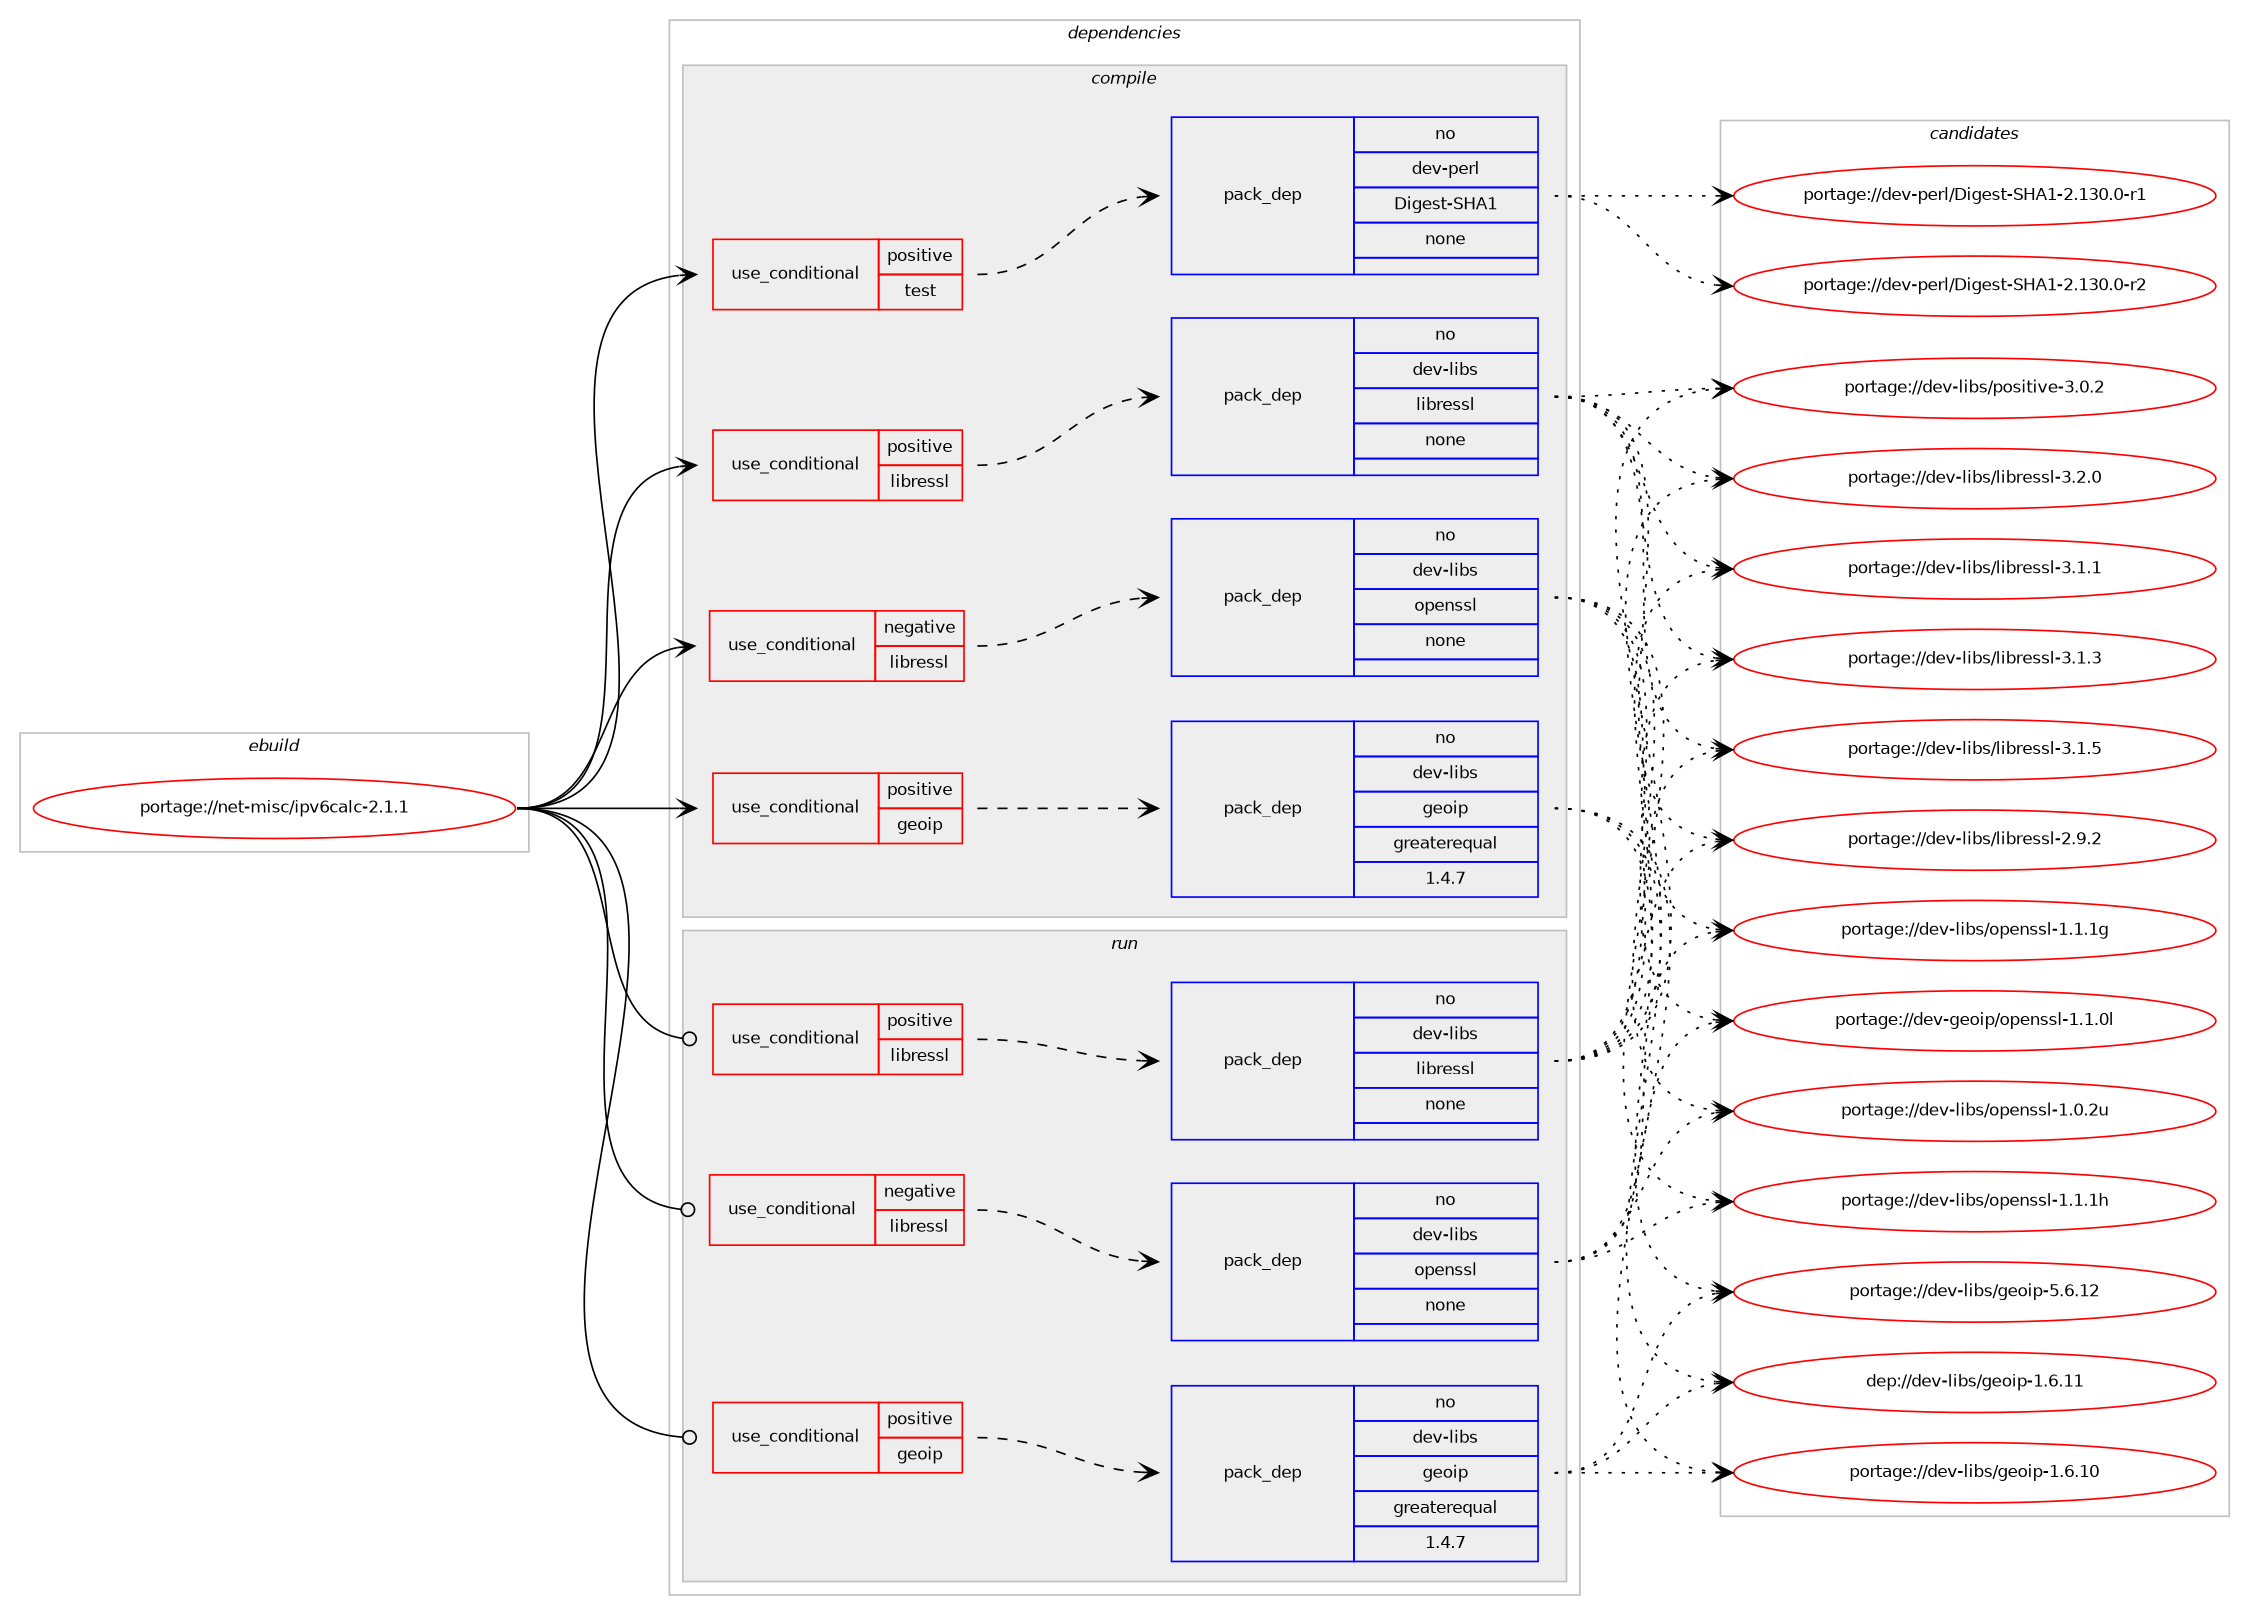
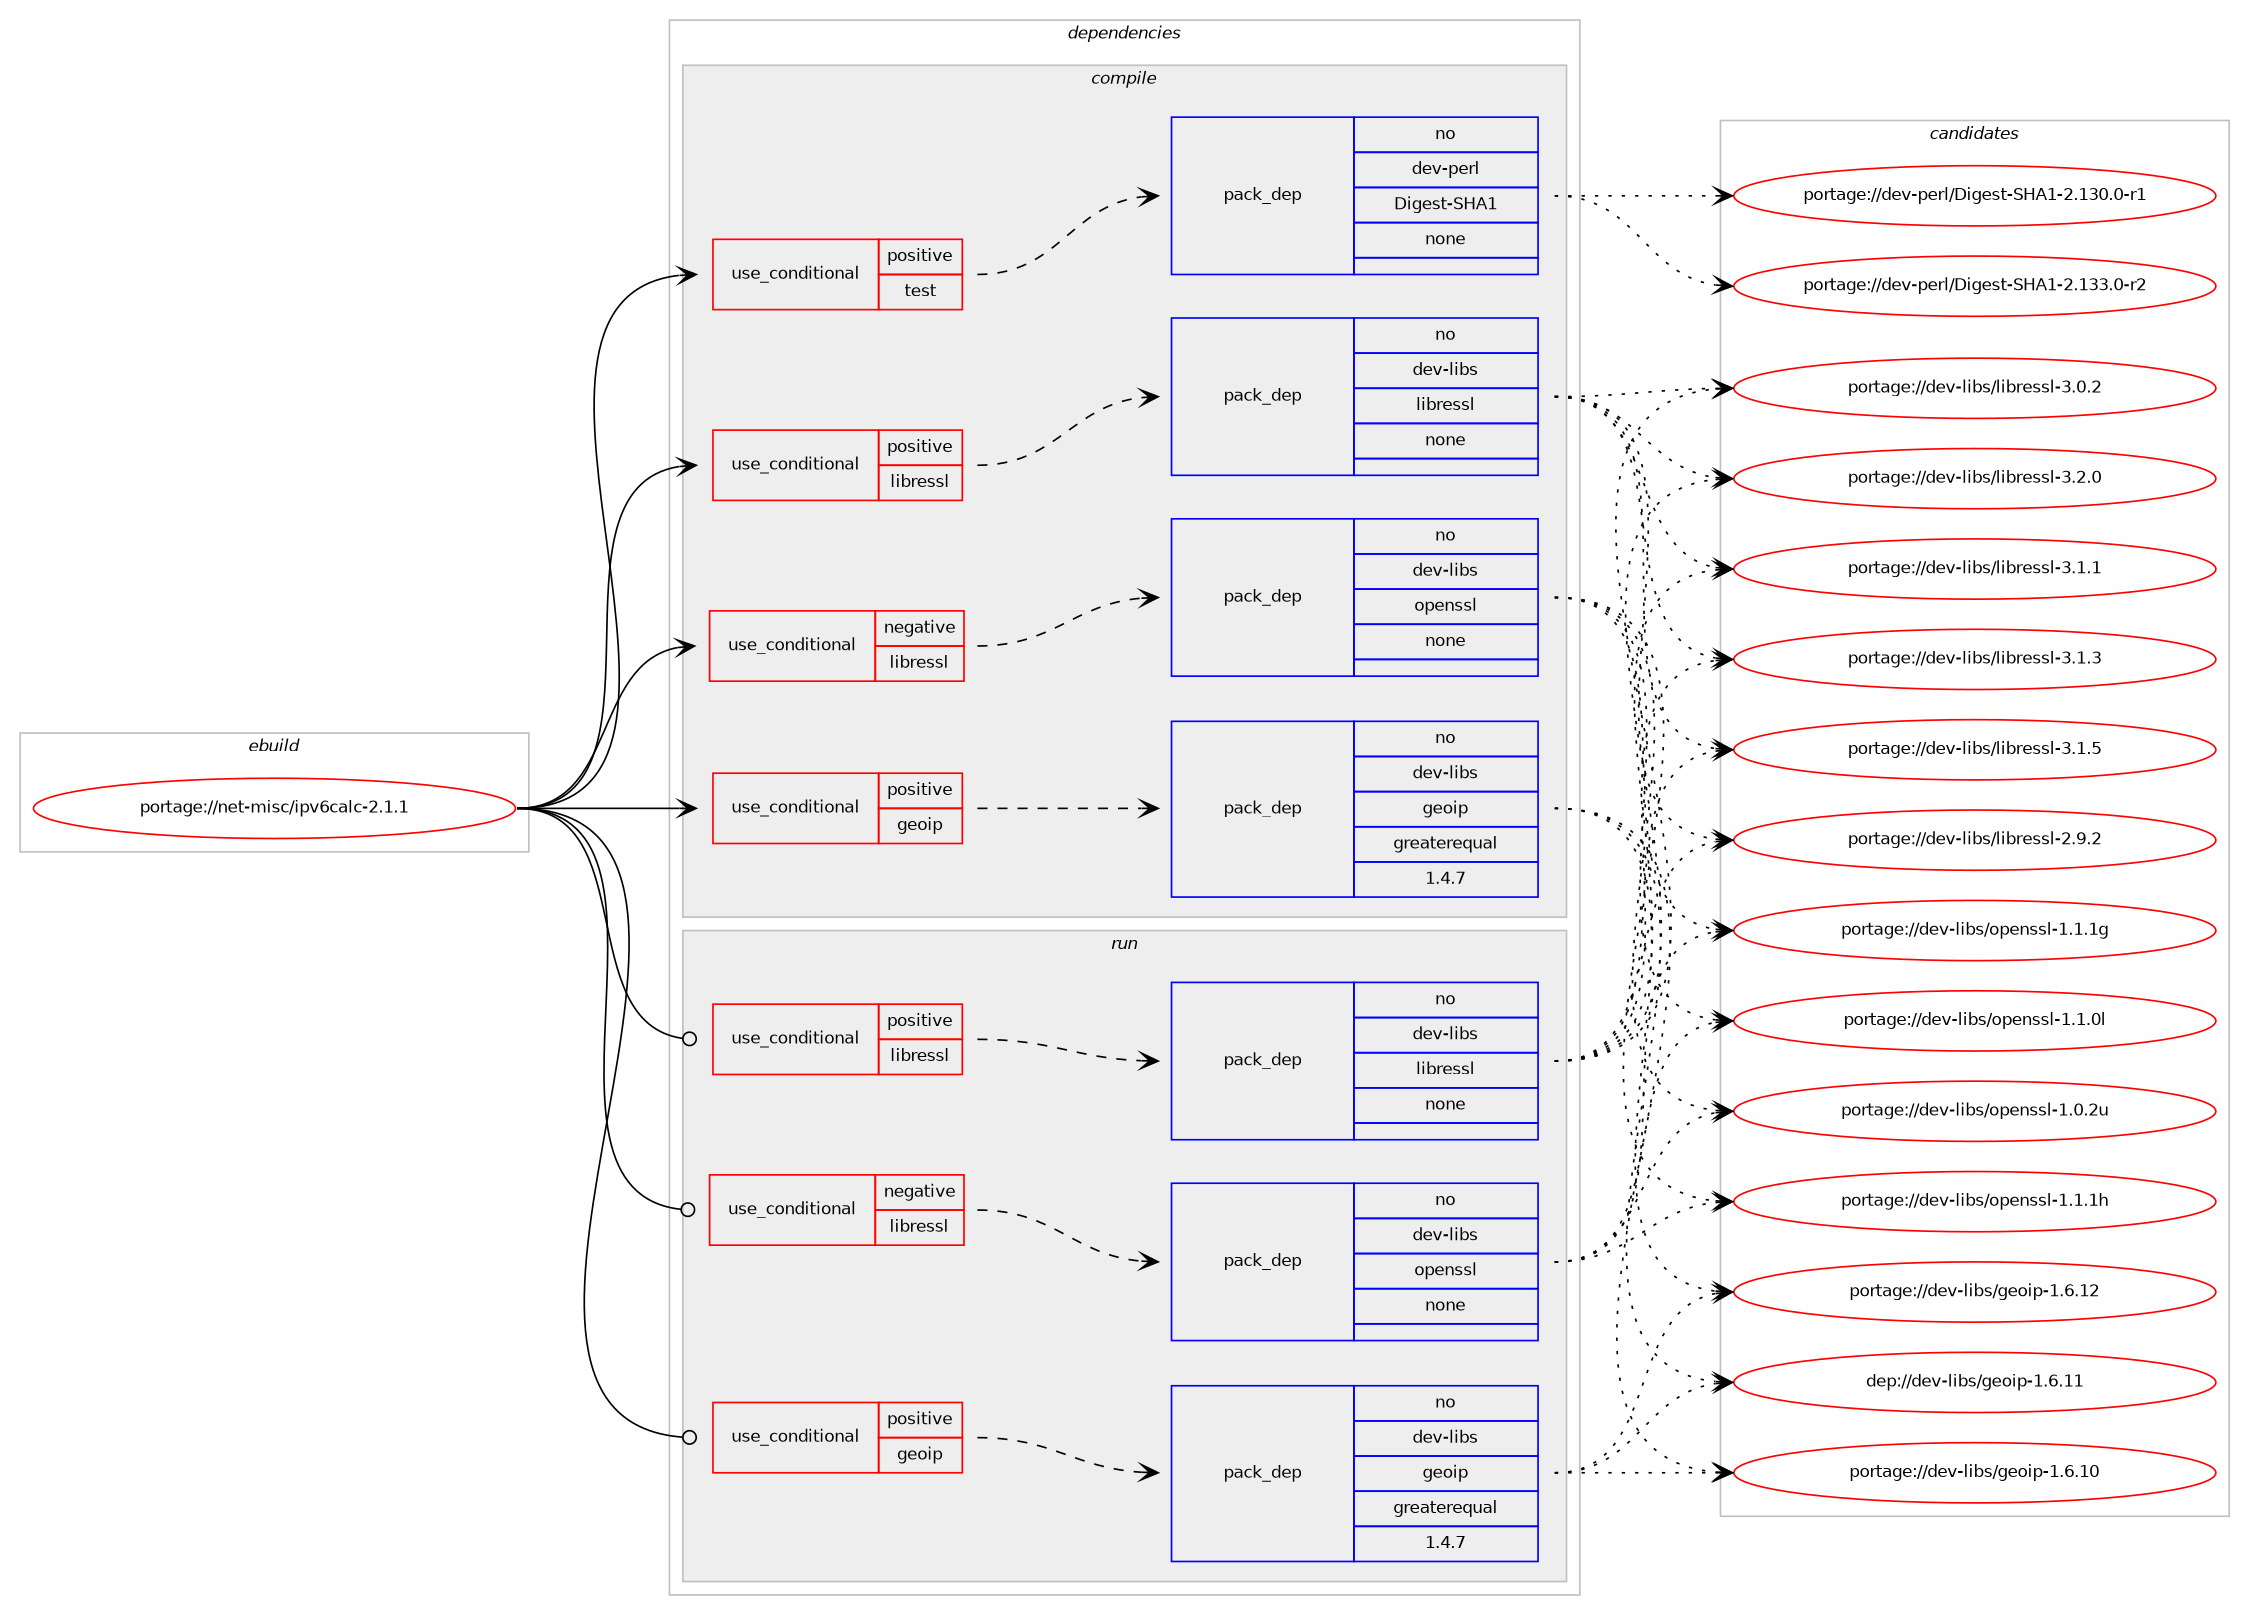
node "portage://dev-perl/Digest-SHA1-2.130.0-r2": label "portage://dev-perl/Digest-SHA1-2.130.0-r2" -> "portage://dev-perl/Digest-SHA1-2.133.0-r2"
node "portage://dev-libs/positive-3.0.2": label "portage://dev-libs/positive-3.0.2" -> "portage://dev-libs/libressl-3.0.2"
node "portage://dev-geoip/openssl-1.1.0l": label "portage://dev-geoip/openssl-1.1.0l" -> "portage://dev-libs/openssl-1.1.0l"
node "portage://dev-libs/geoip-5.6.12": label "portage://dev-libs/geoip-5.6.12" -> "portage://dev-libs/geoip-1.6.12"
